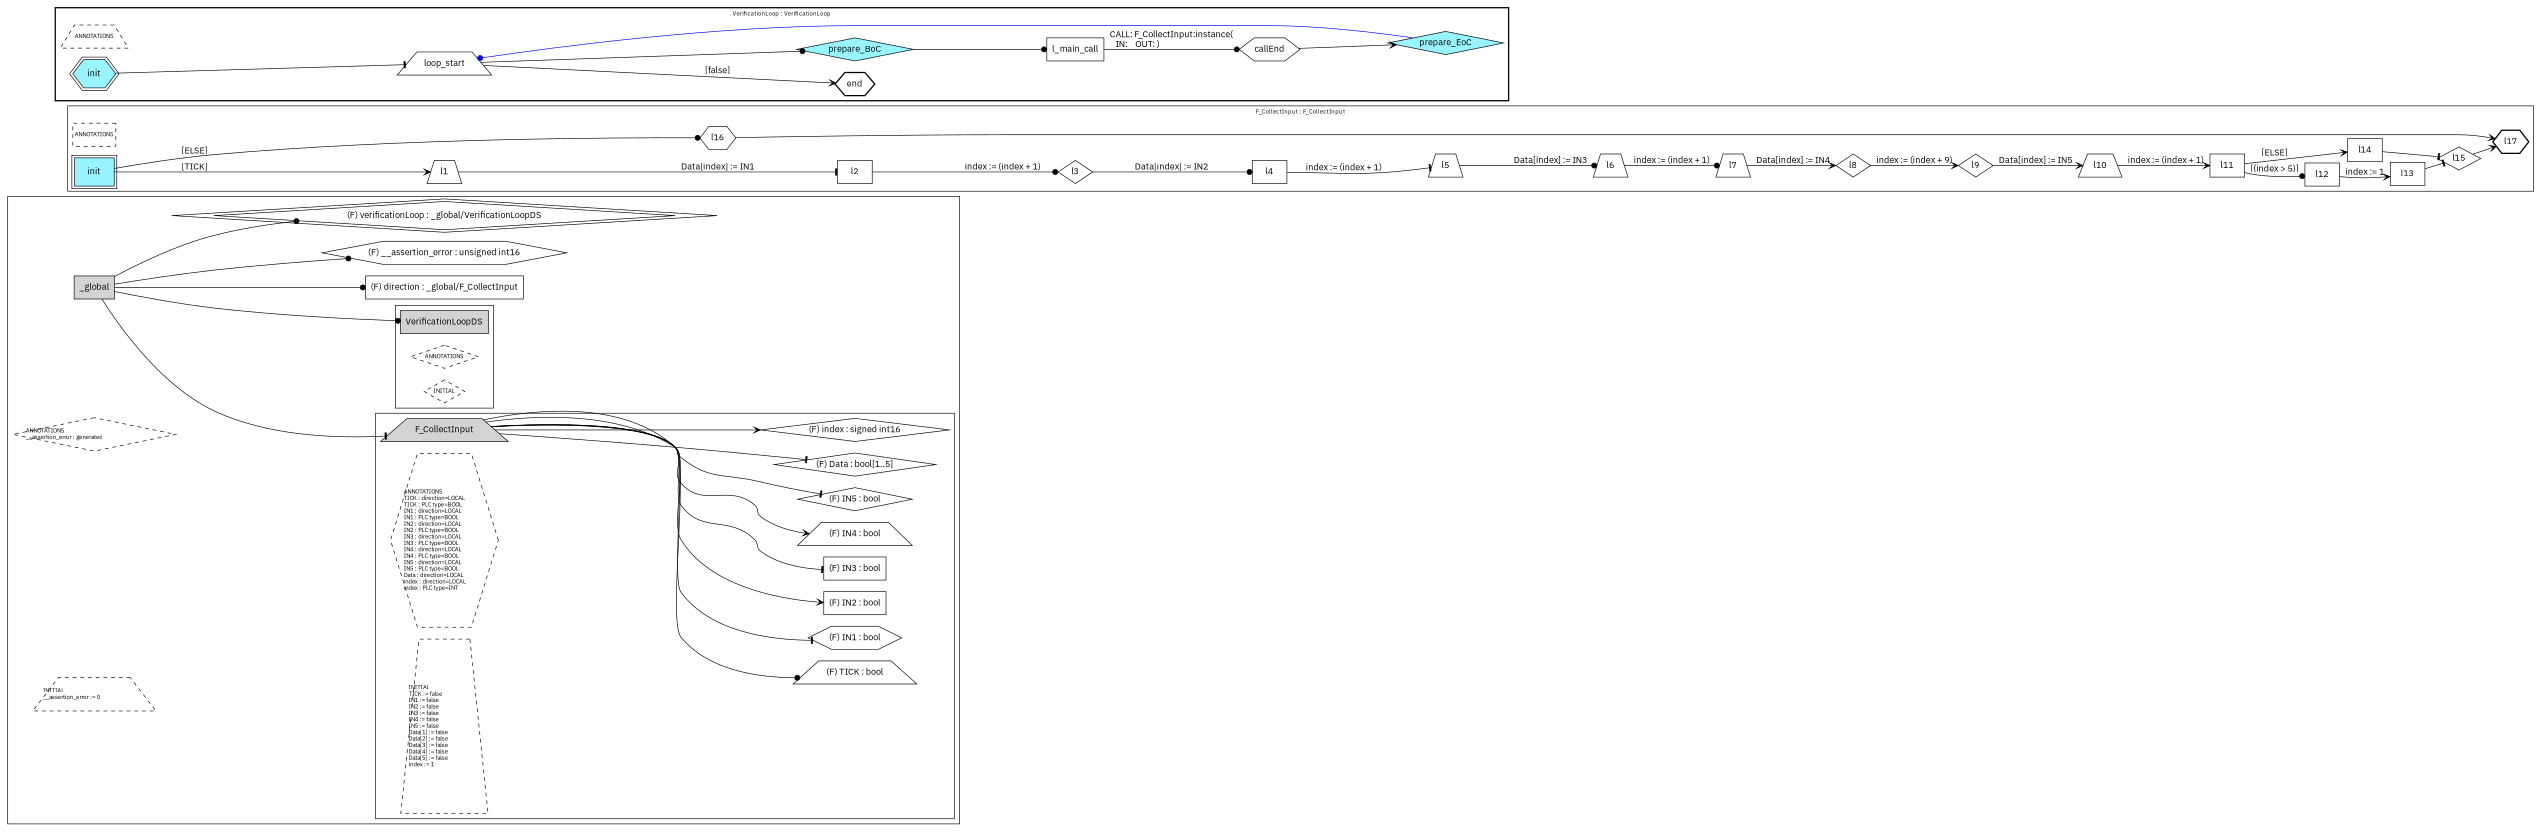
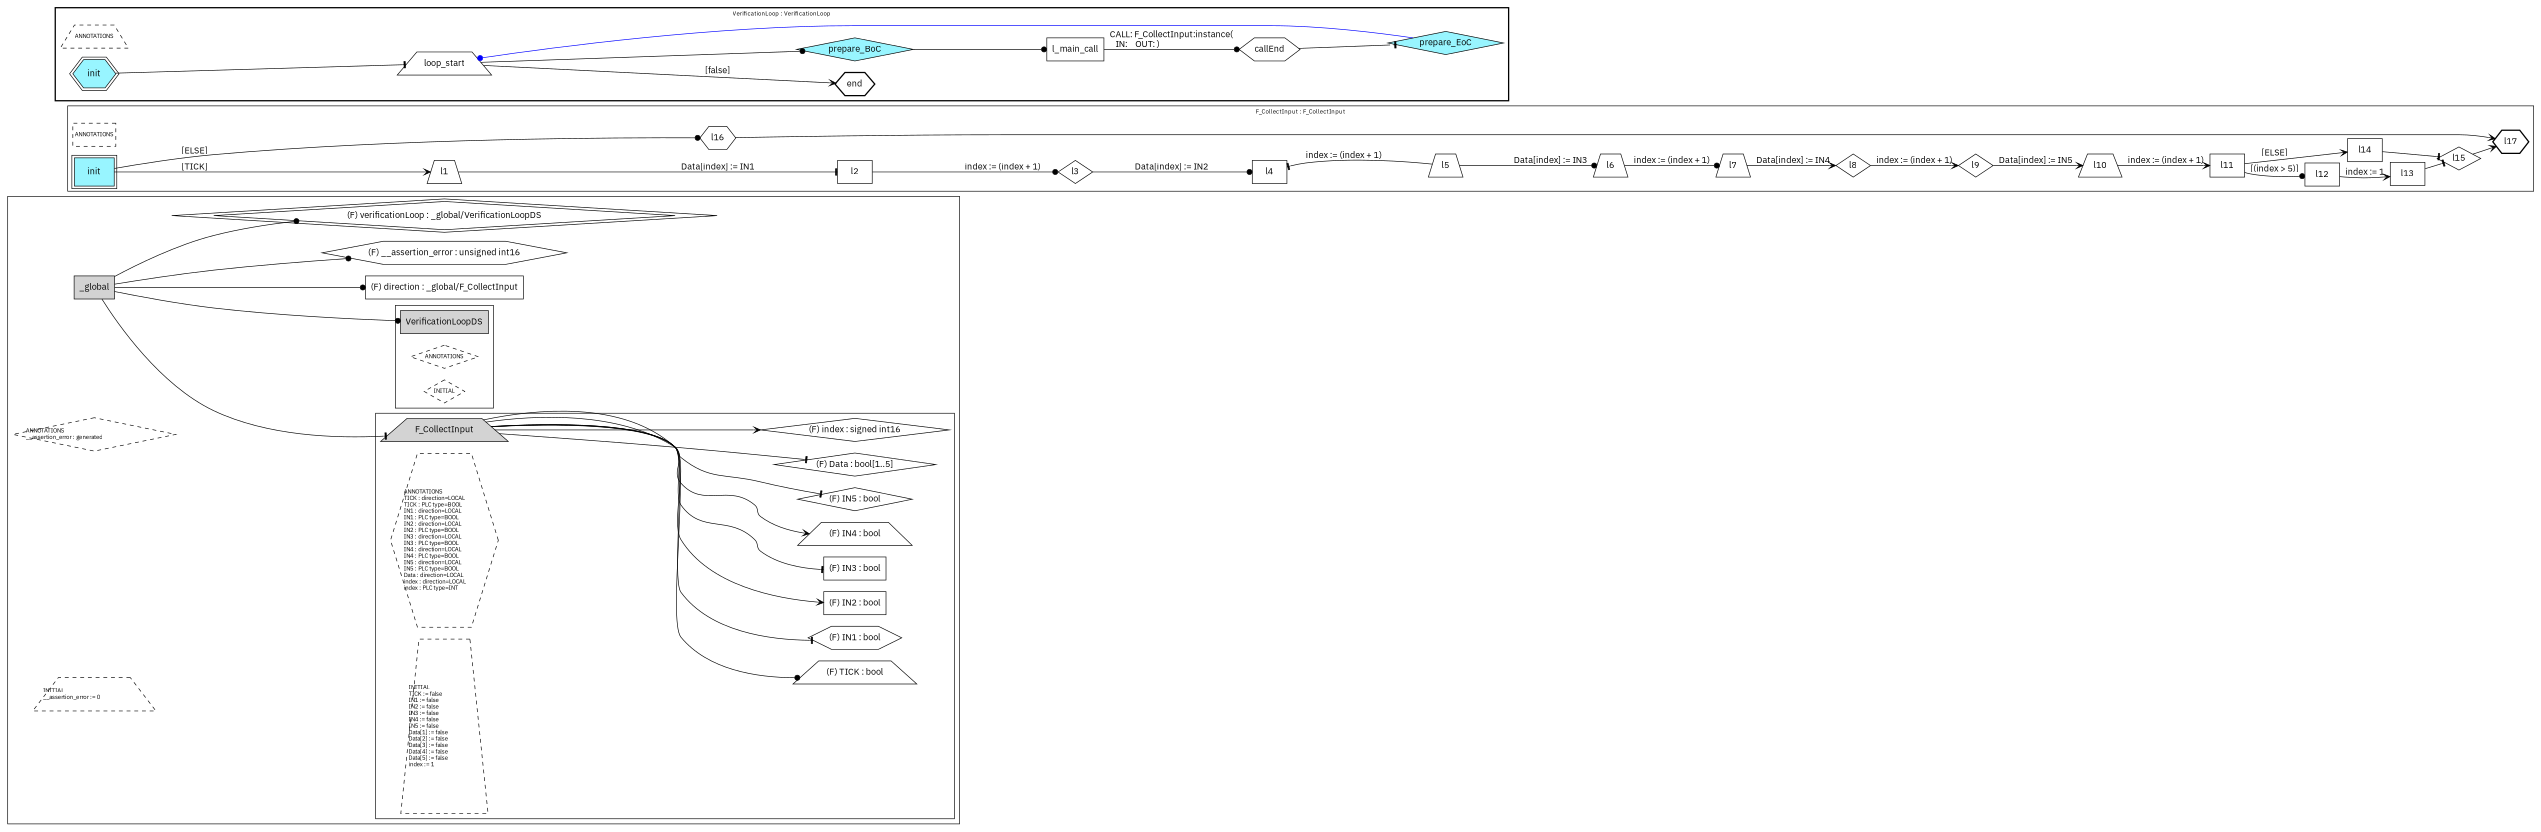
edge "callEnd" -> "prepare_EoC": arrowhead vee -> tee
edge "l8" -> "l9": label "index := (index + 9)" -> "index := (index + 1)"
edge "l4" -> "l5": reversed
